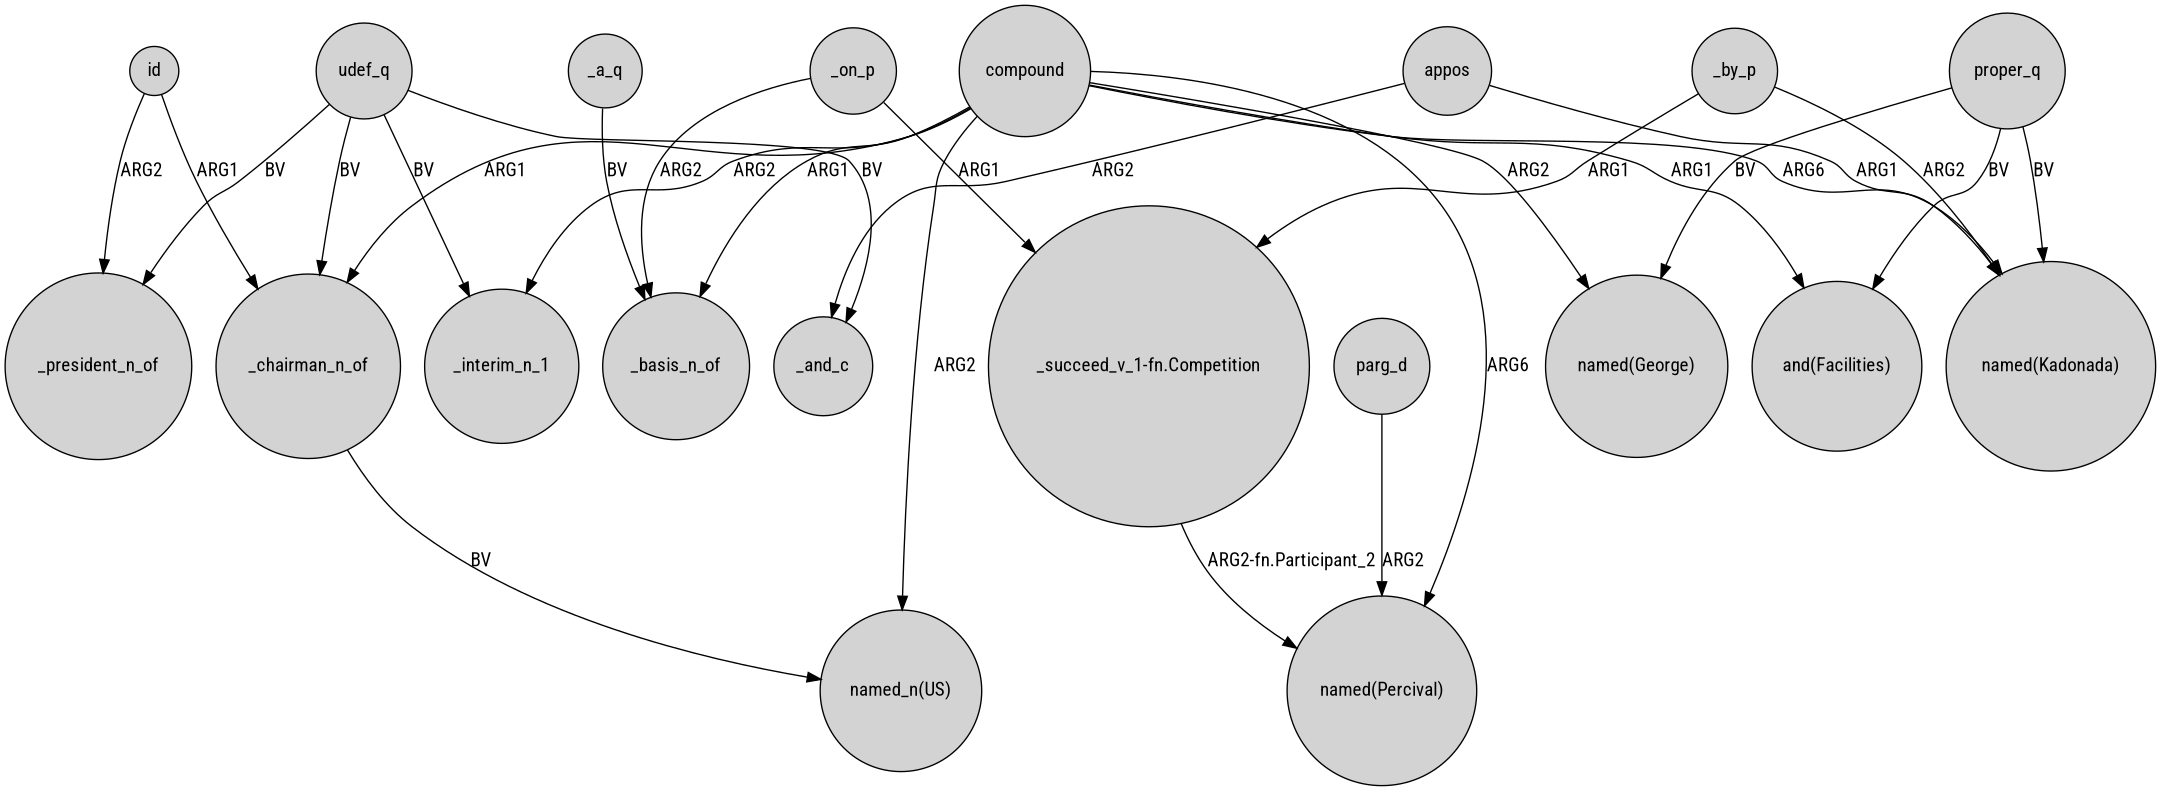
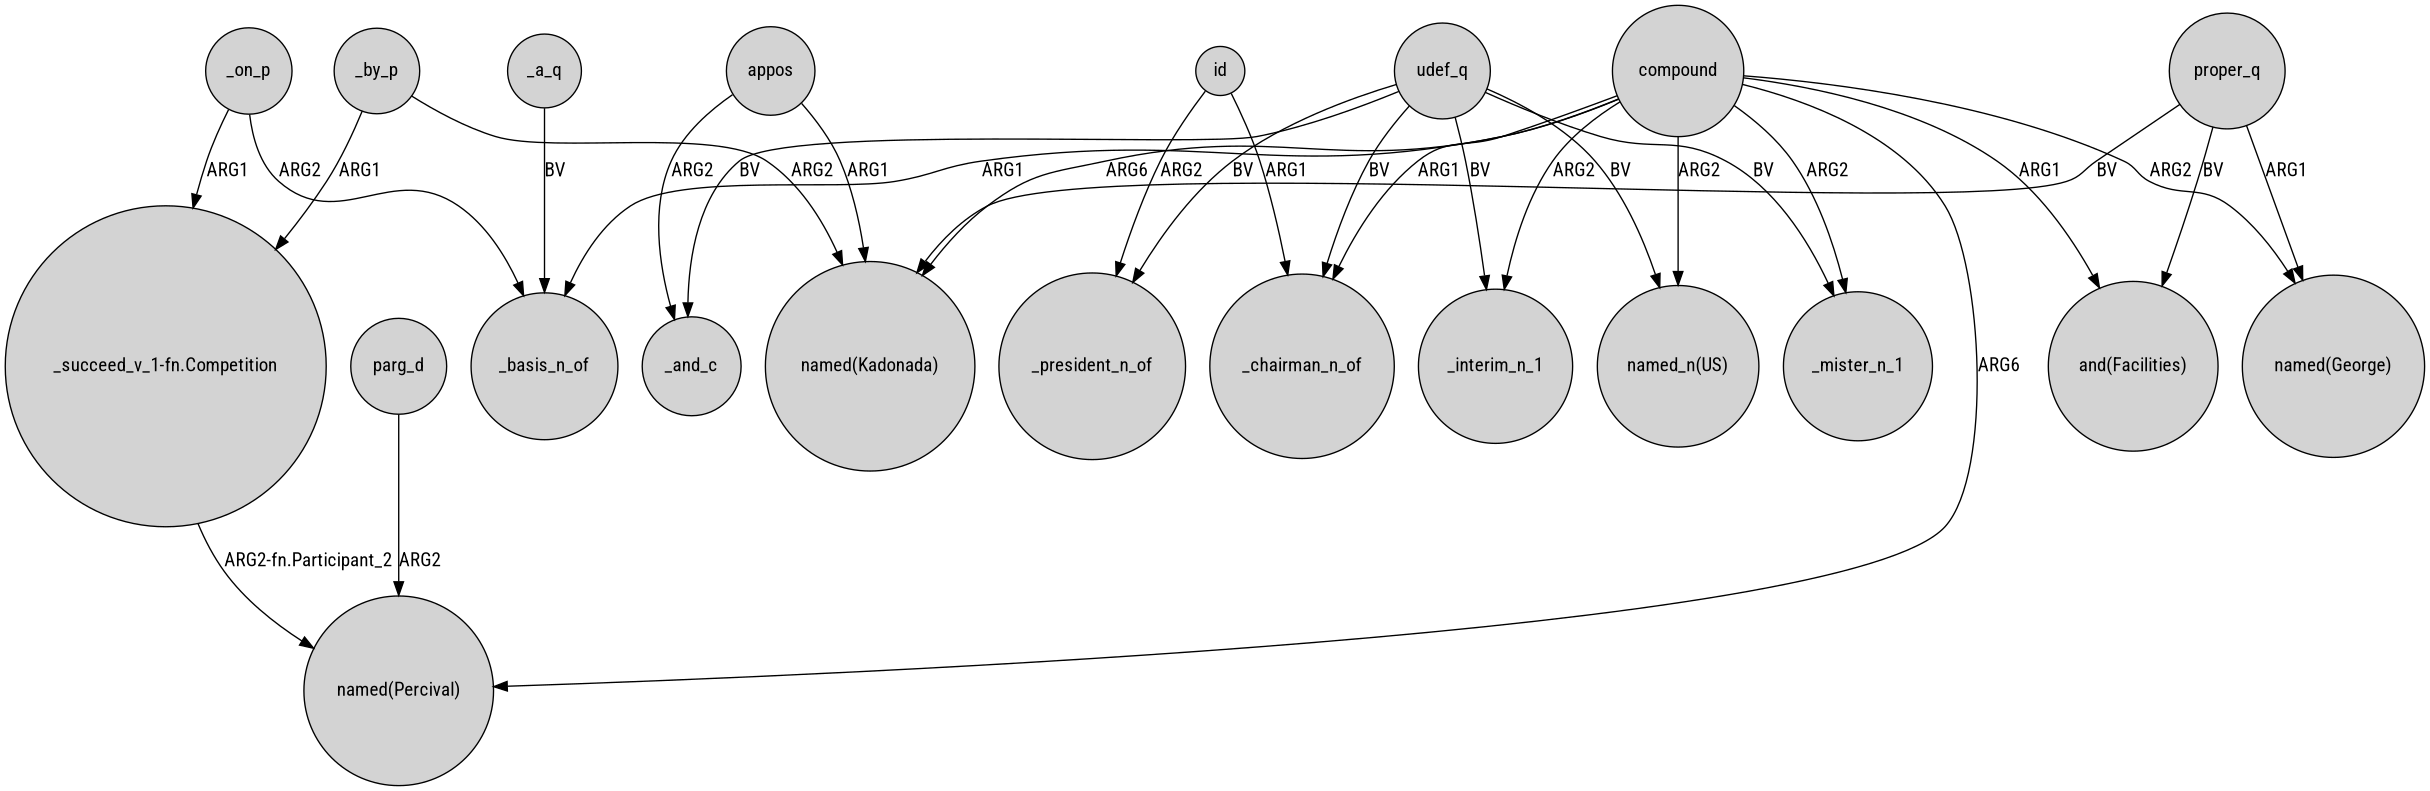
edge "proper_q" -> "named(George)": label "BV" -> "ARG1"
node "_mister_n_1": added
edge "_chairman_n_of" -> "named_n(US)": now "udef_q" -> "named_n(US)"
